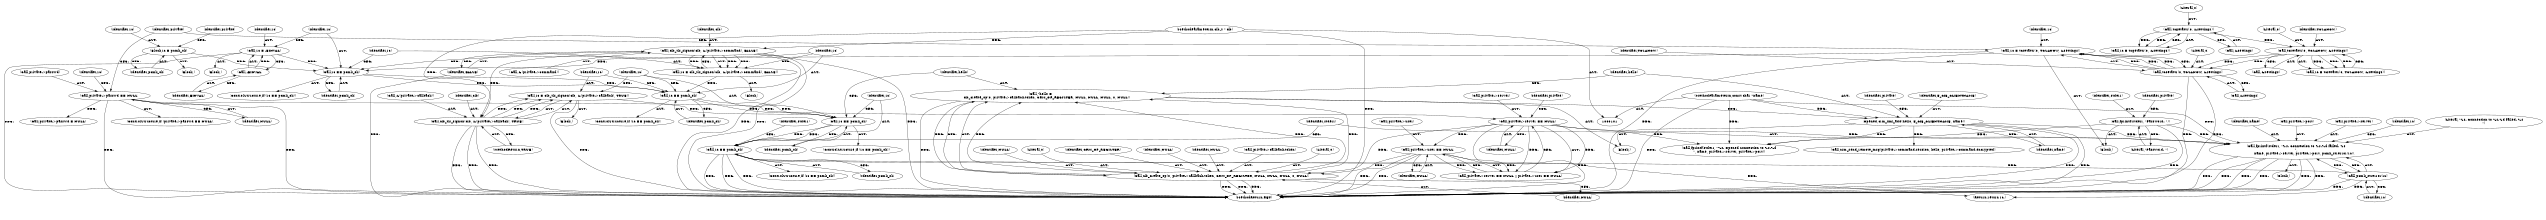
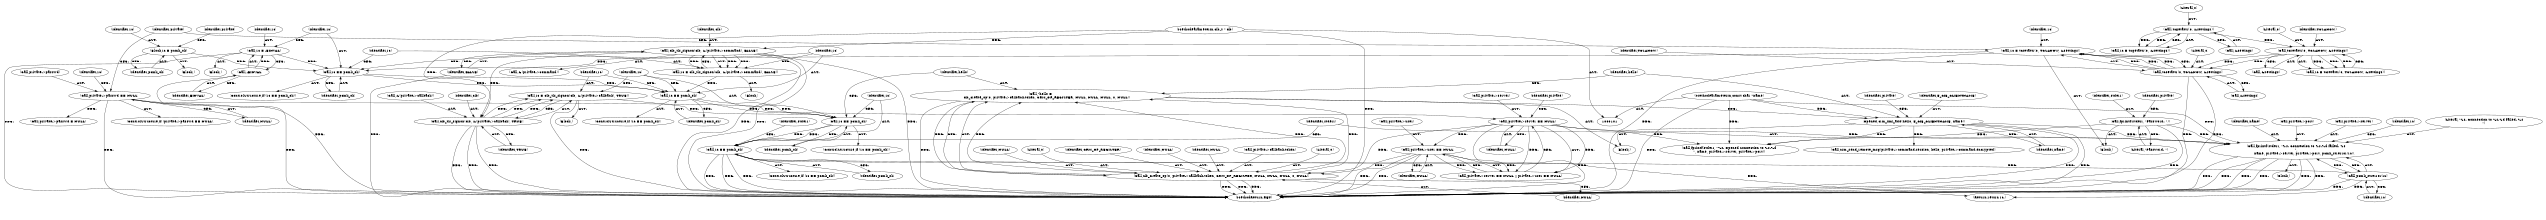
edge "(Call,&(private->command))" -> "(Call,cib_tls_signon(cib, &(private->command), FALSE))": reversed
edge "(Call,rc = cib_tls_signon(cib, &(private->callback), TRUE))" -> "(Call,cib_tls_signon(cib, &(private->callback), TRUE))": label "AST: " -> "CFG: "
node "(MethodReturn,TRUE)": label "(MethodReturn,TRUE)" -> "(Identifier,TRUE)"
edge "(Call,-EINVAL)" -> "(MethodReturn,RET)": added, label "DDG:"
